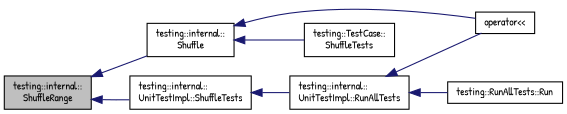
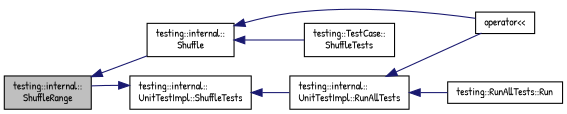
edge "testing::internal:: UnitTestImpl::ShuffleTests" -> "testing::internal:: ShuffleRange": reversed
